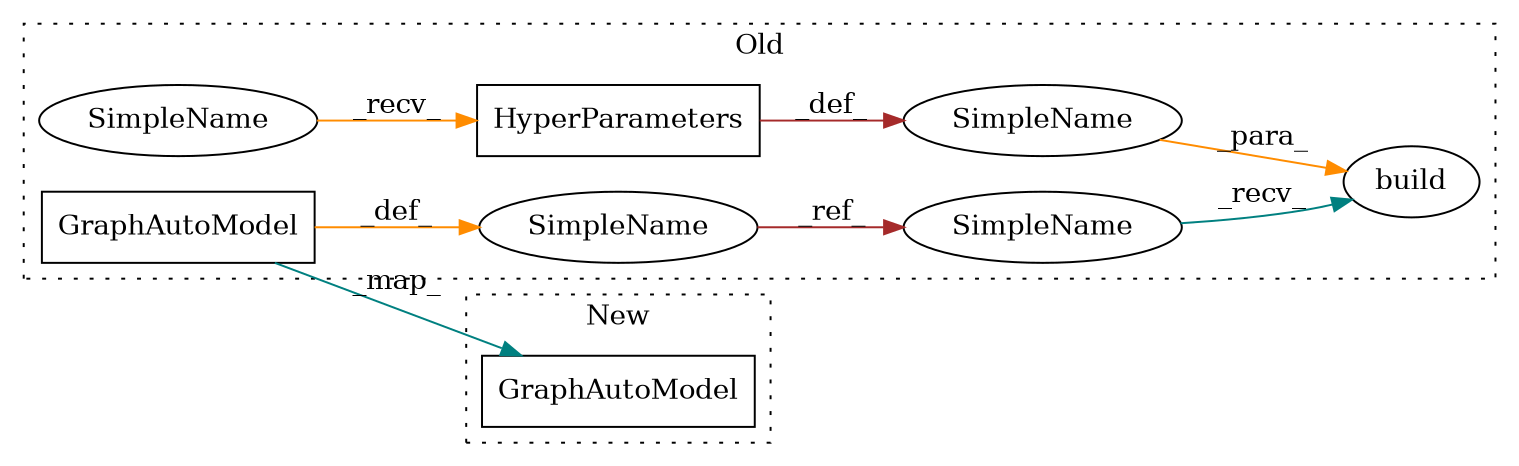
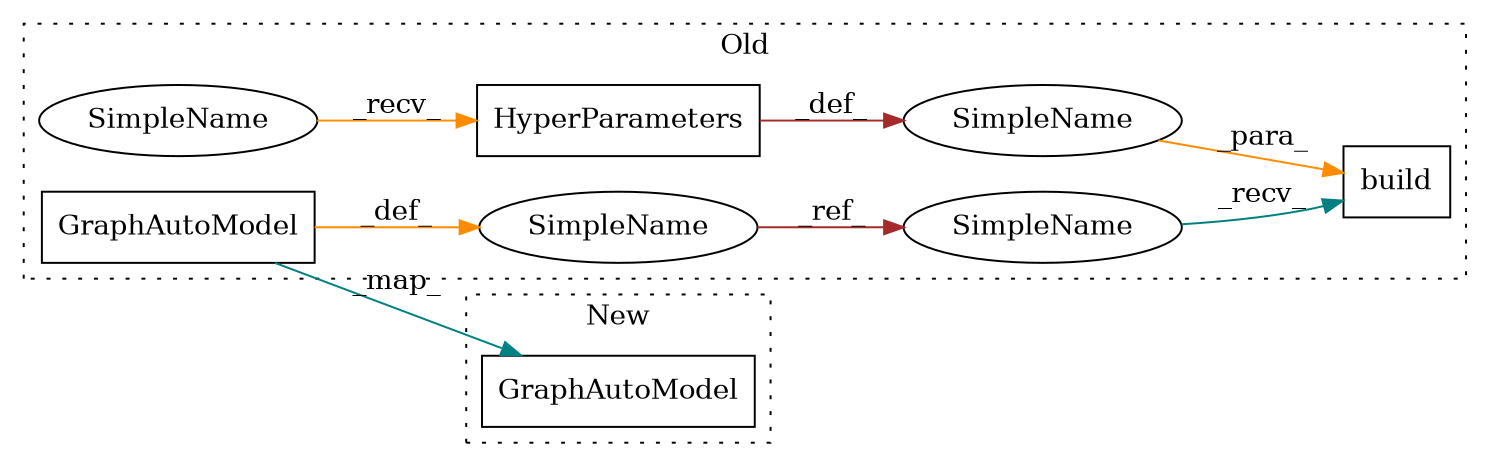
node "build": shape ellipse -> box
